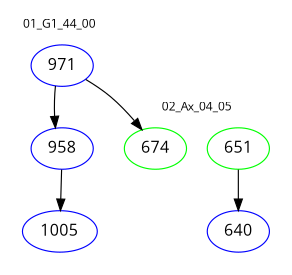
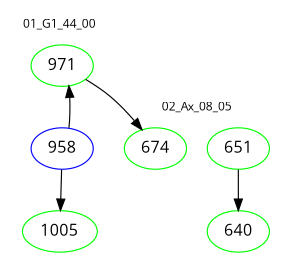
node "971": color blue -> green
edge "971" -> "958": reversed
cluster "02_Ax_04_05": label "02_Ax_04_05" -> "02_Ax_08_05"
node "1005": color blue -> green
node "640": color blue -> green
